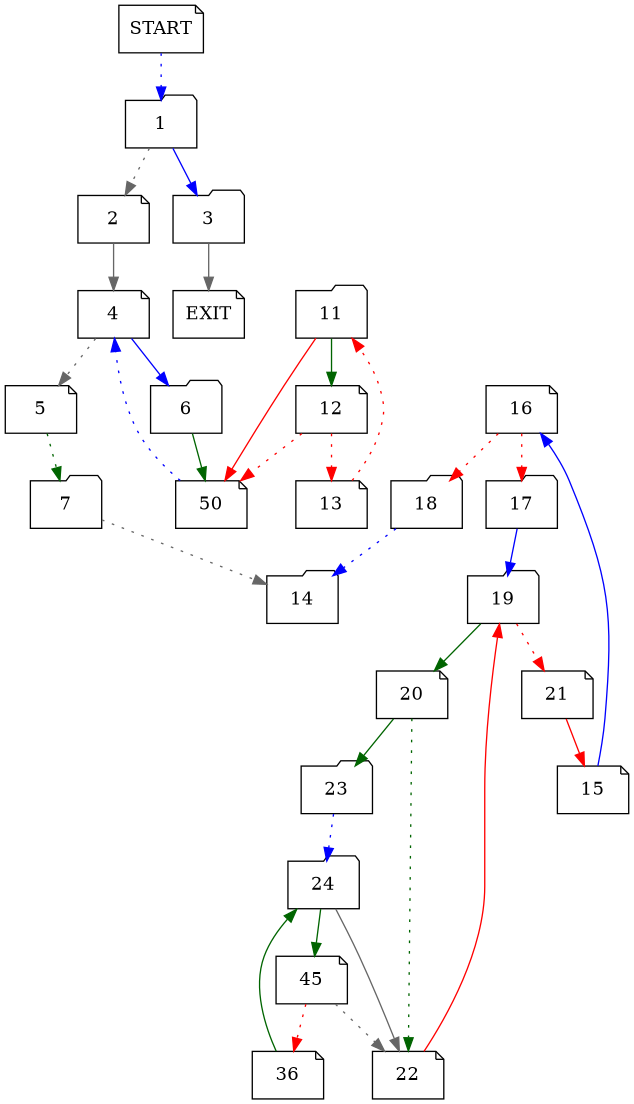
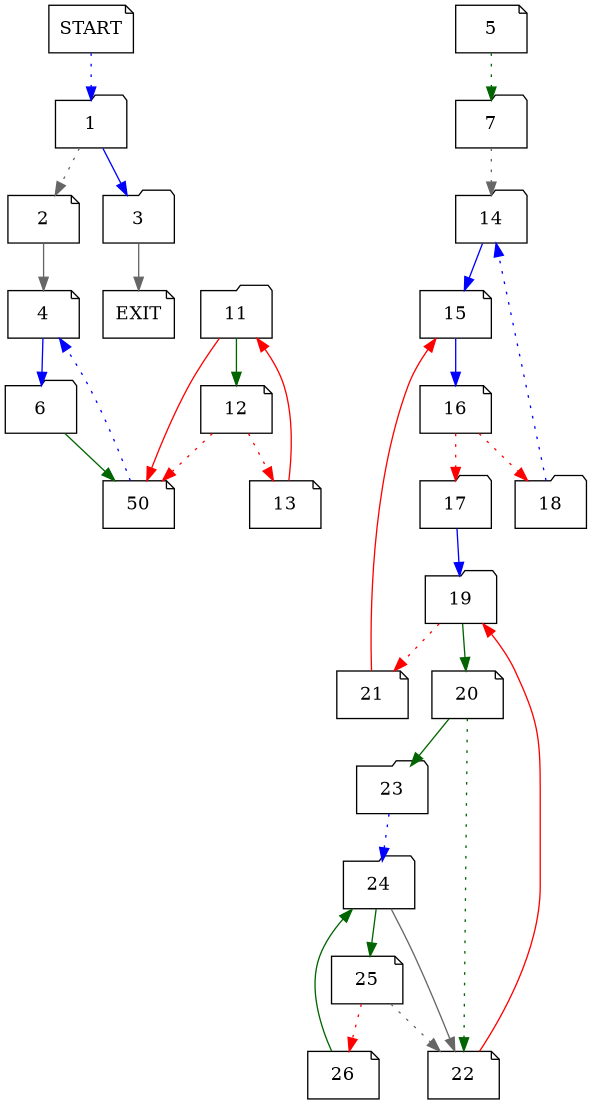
edge "14" -> "15": added
edge "4" -> "5": removed
edge "13" -> "11": style dotted -> solid
node "45": label "45" -> "25"
node "36": label "36" -> "26"
